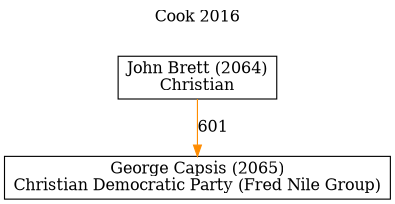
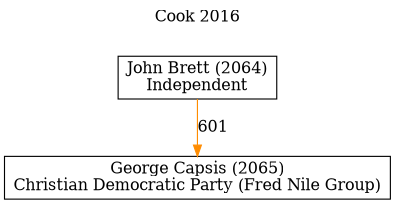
node "John Brett (2064) Christian": label "John Brett (2064) Christian" -> "John Brett (2064) Independent"
